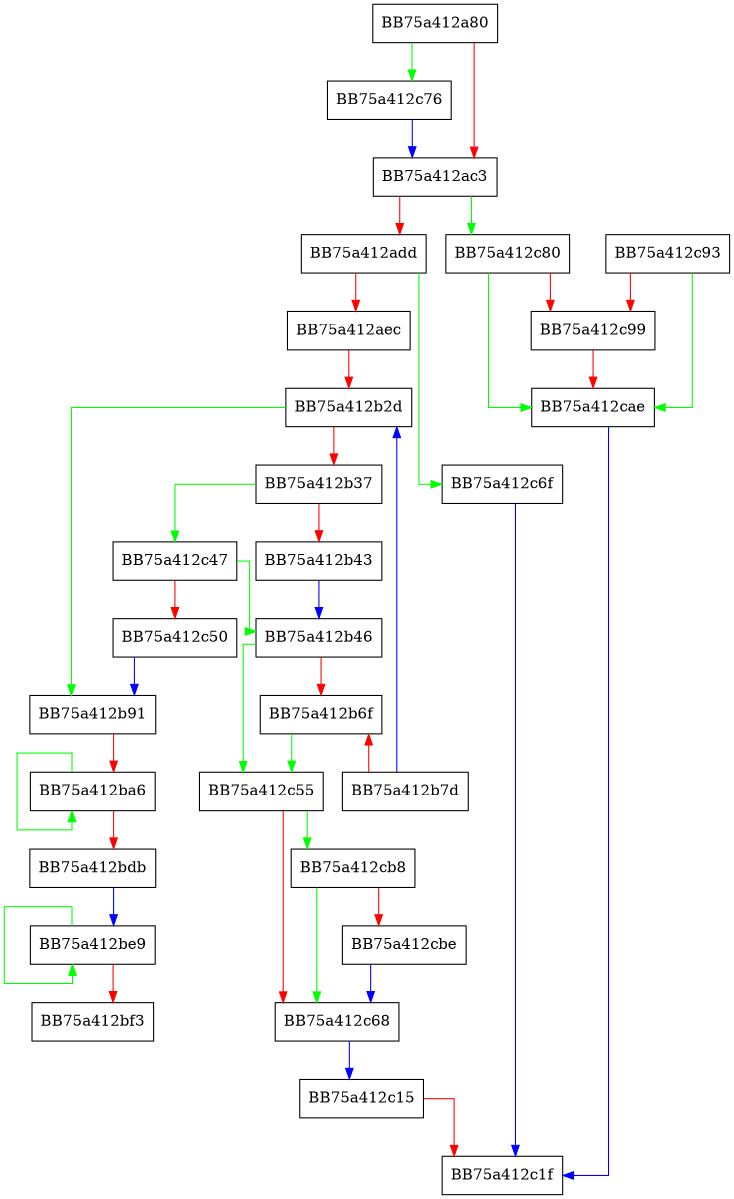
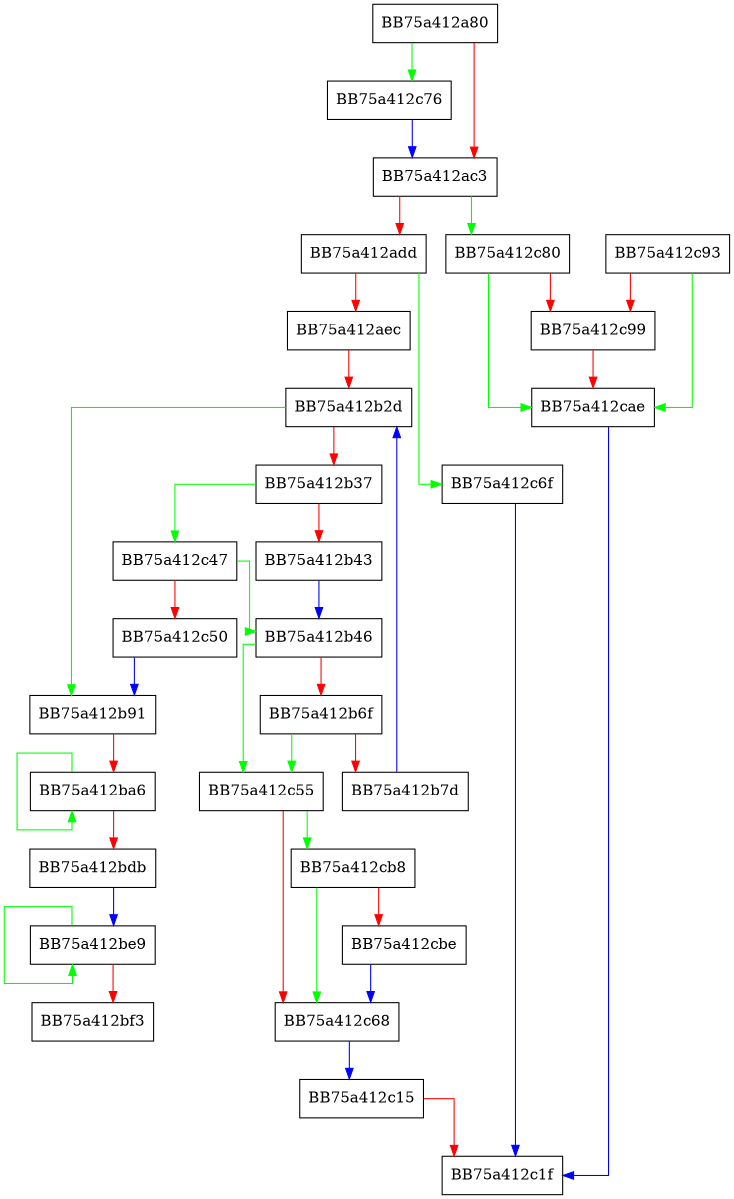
edge "BB75a412b7d" -> "BB75a412b6f": reversed
